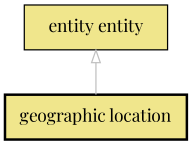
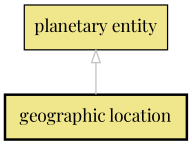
node "entity entity": label "entity entity" -> "planetary entity"
